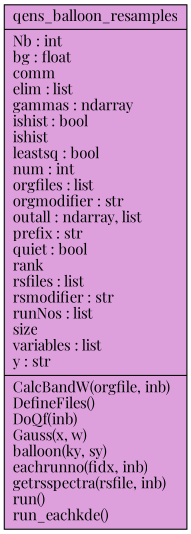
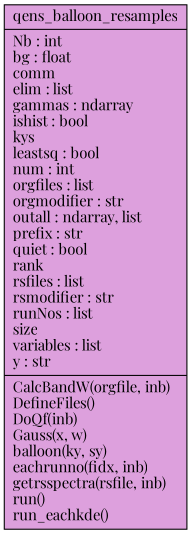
node "qens_balloon_resamples": text "ishist" -> "kys"
